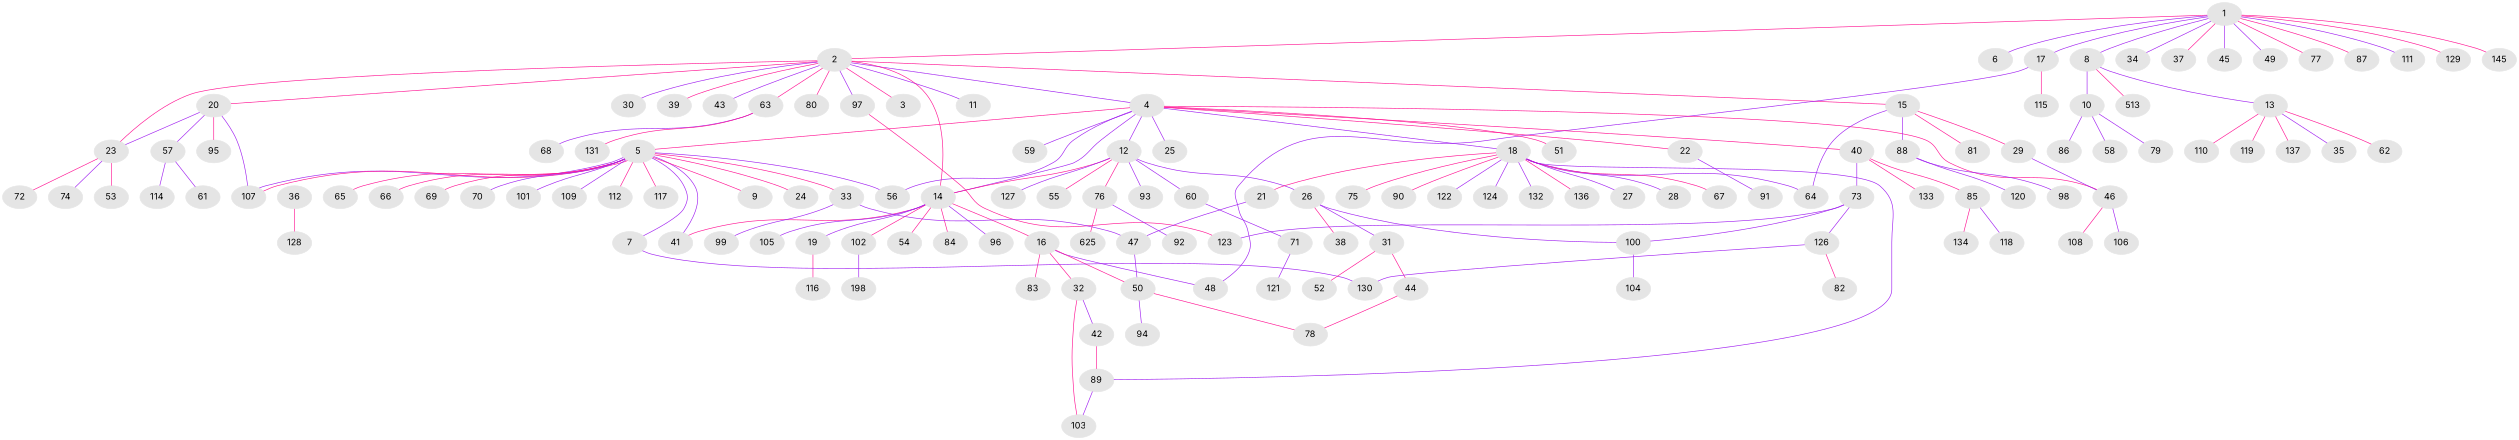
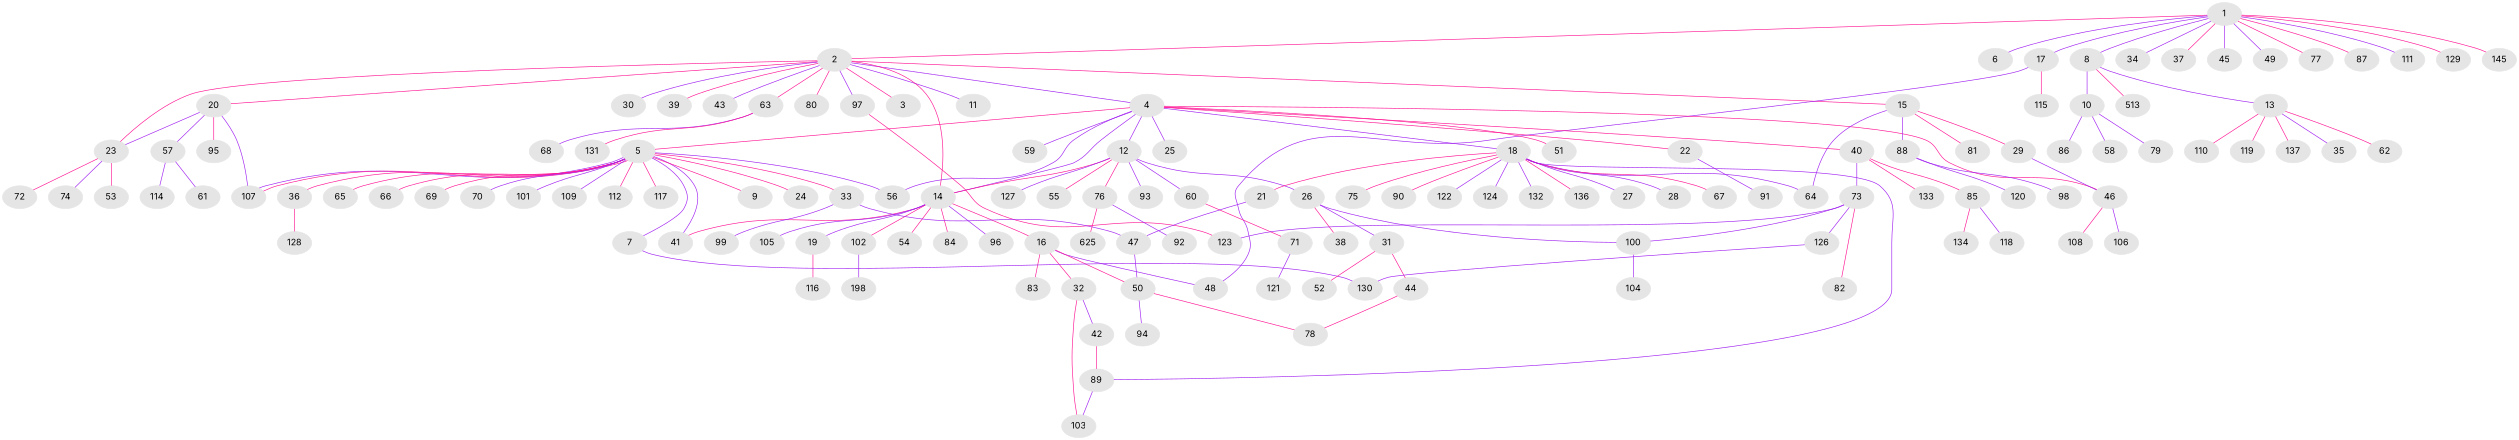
edge "5" -- "36": added
edge "60" -- "71": color purple -> deeppink
edge "126" -- "82": now "73" -- "82"
